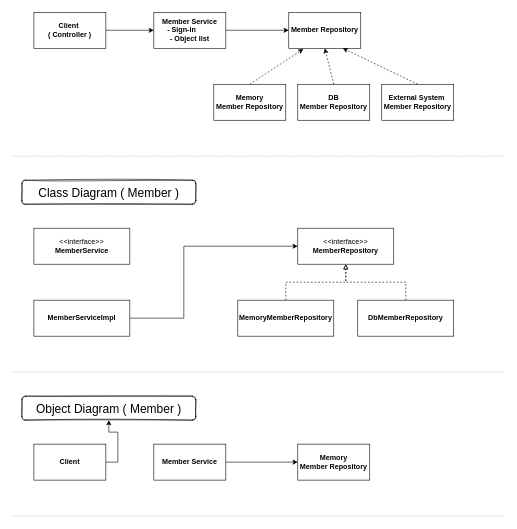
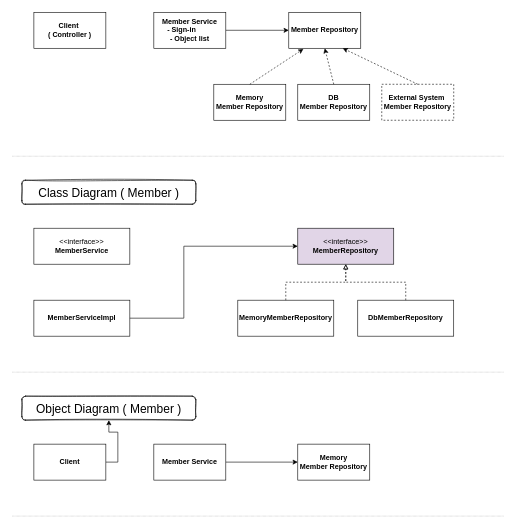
edge "Client ( Controller )" -> "Member Service - Sign-in - Object list": removed
node "External System Member Repository": style solid -> dashed
node "<<interface>> MemberRepository": fillcolor #ffffff -> #e1d5e7
